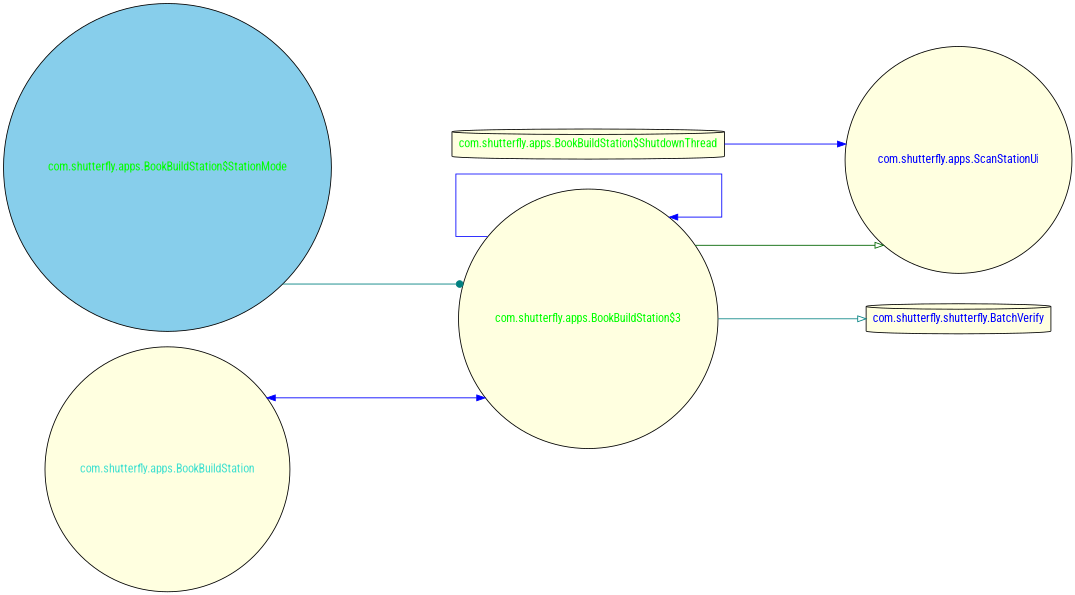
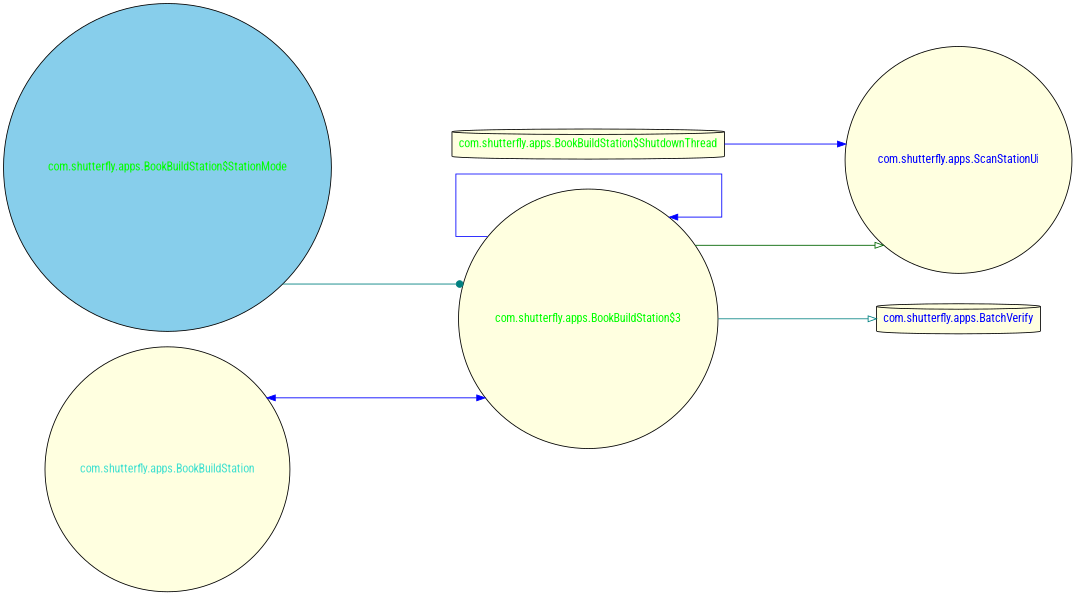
node "com.shutterfly.shutterfly.BatchVerify": label "com.shutterfly.shutterfly.BatchVerify" -> "com.shutterfly.apps.BatchVerify"
